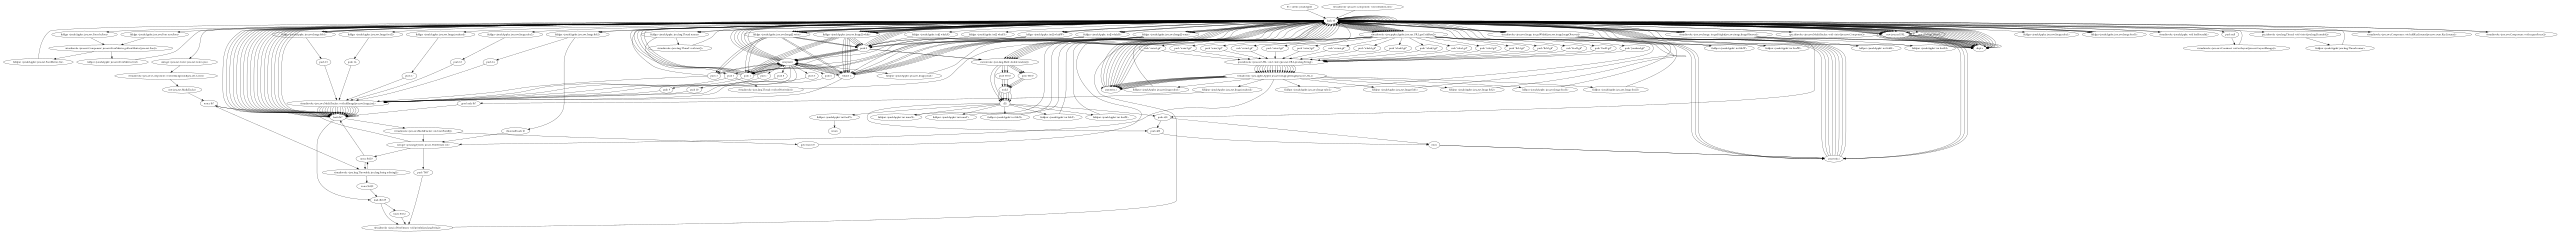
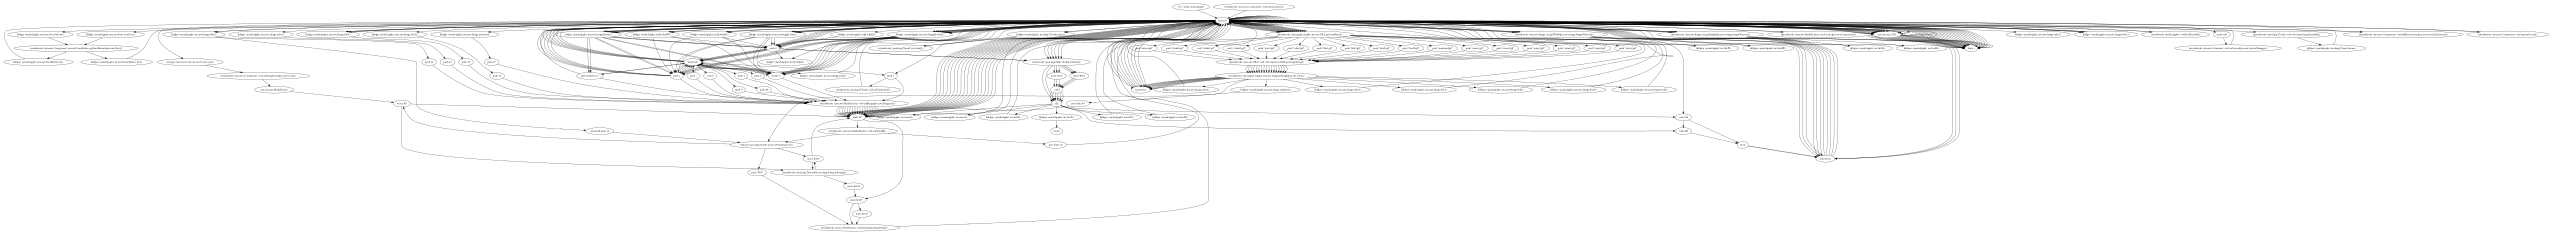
edge "fieldget <jonahApplet: int[] whaleX>" -> "push 0": reversed
node "push 3": label "push 3" -> "getFontMetrics 3"
